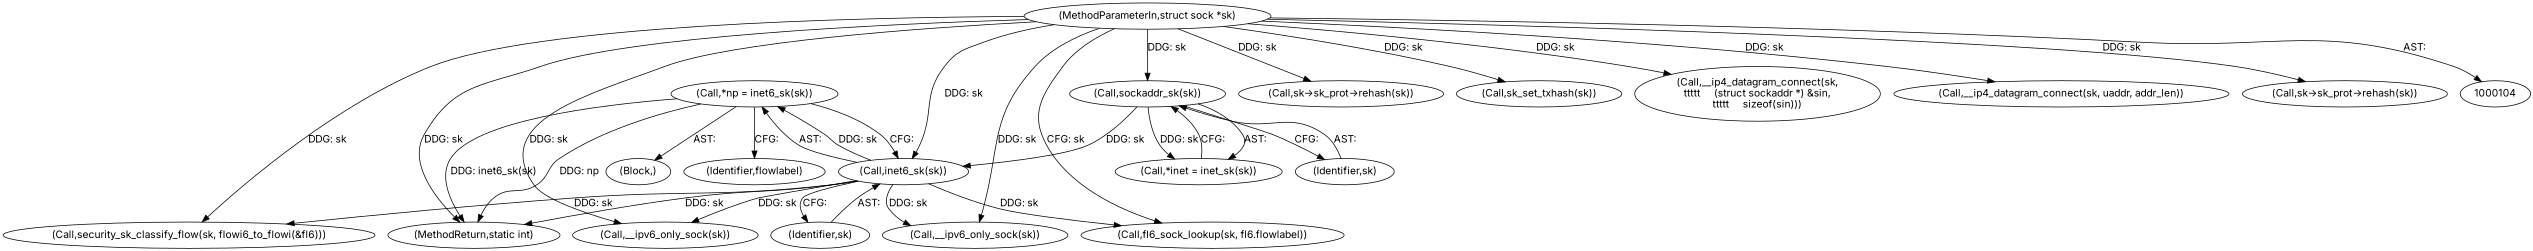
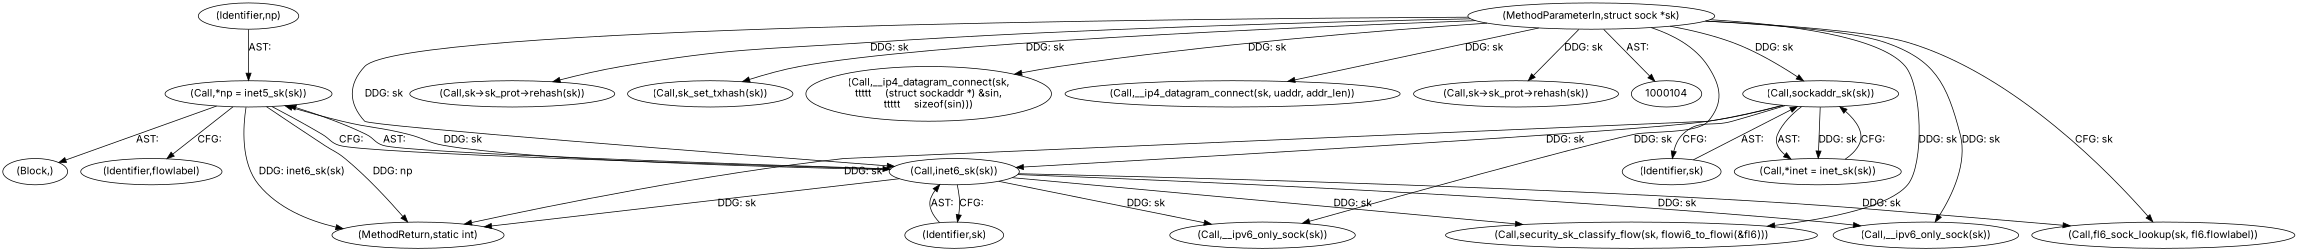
node "(Identifier,np)": added
edge "(MethodParameterIn,struct sock *sk)" -> "(MethodReturn,static int)": now "(Call,sockaddr_sk(sk))" -> "(MethodReturn,static int)"
node "(Call,*np = inet6_sk(sk))": label "(Call,*np = inet6_sk(sk))" -> "(Call,*np = inet5_sk(sk))"
